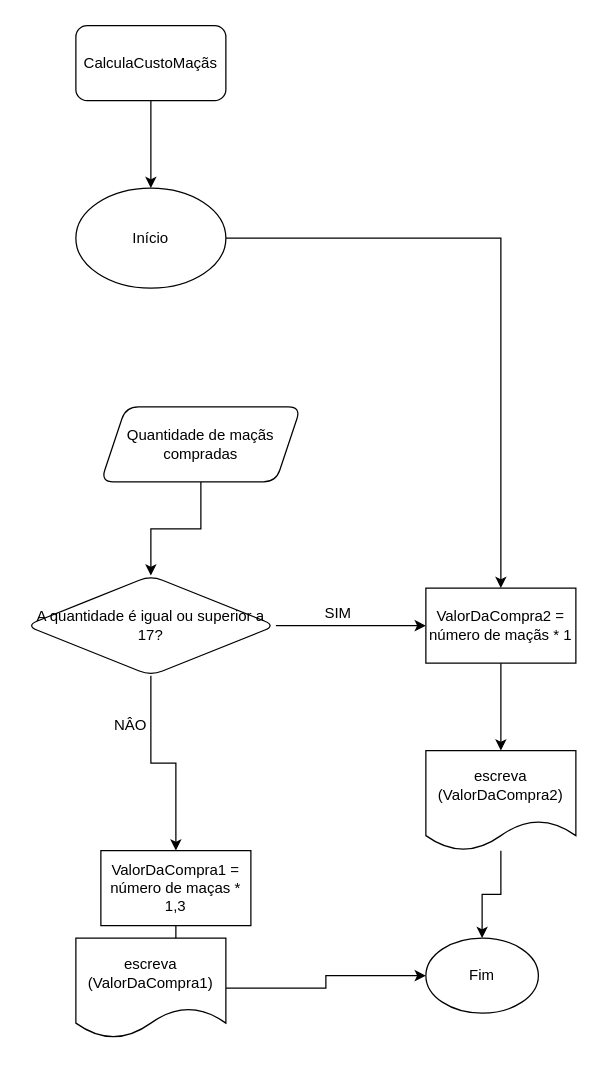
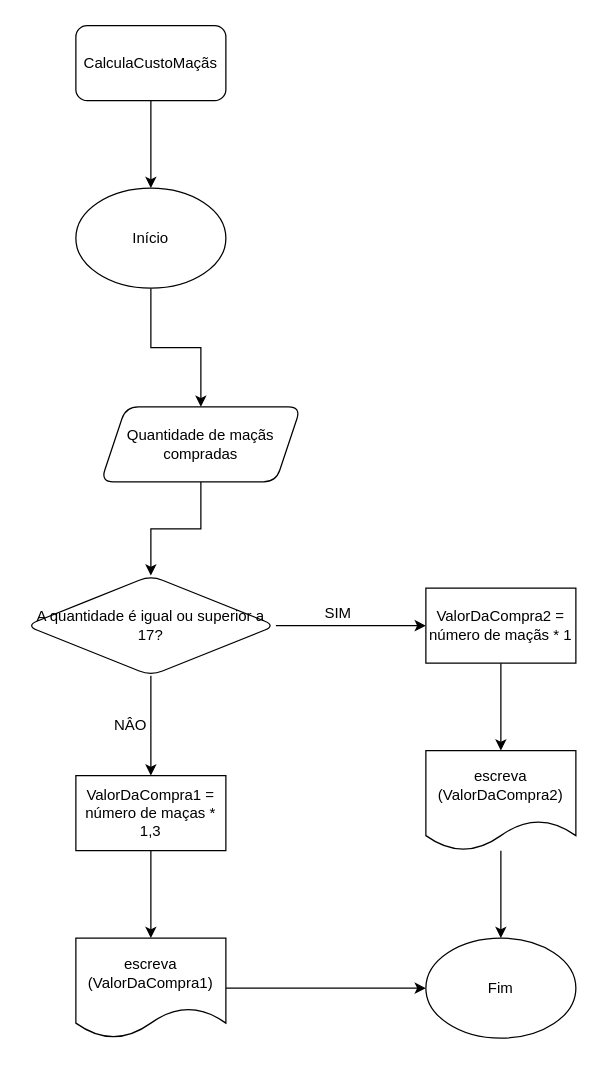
edge "Início" -> "ValorDaCompra2 = número de maçãs * 1": now "Início" -> "Quantidade de maçãs compradas"
node "ValorDaCompra1 = número de maças * 1,3": moved (176, 888) -> (151, 813)
node "Fim": size 113x75 -> 150x100
